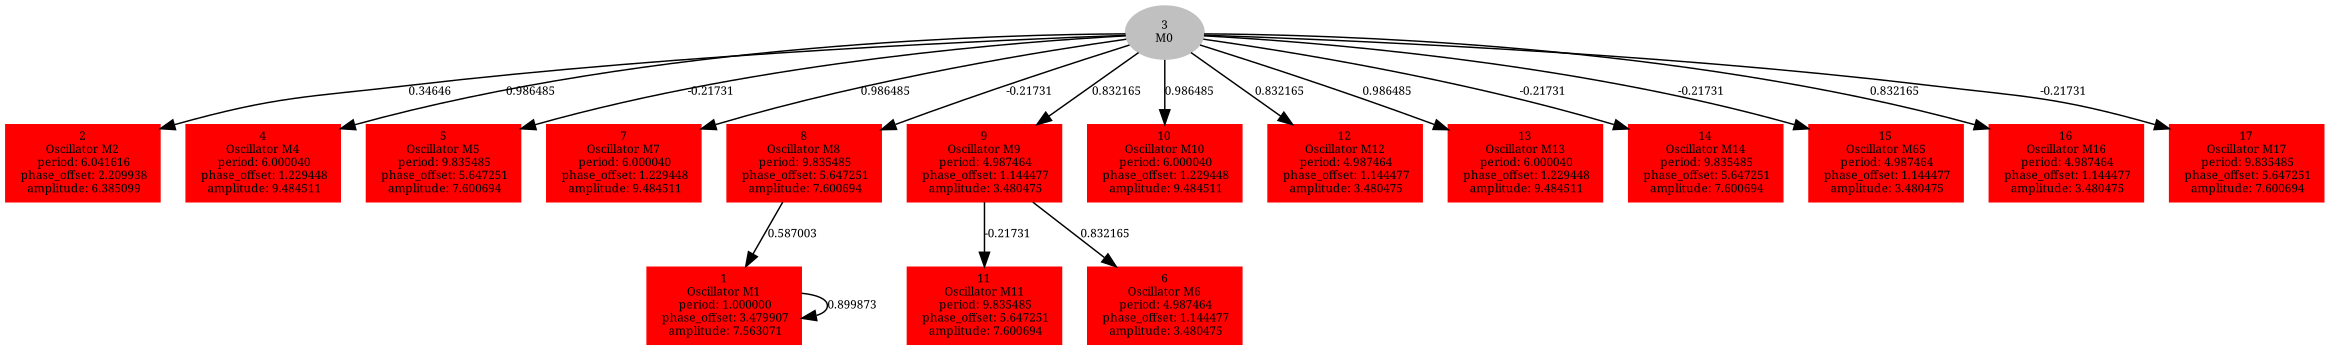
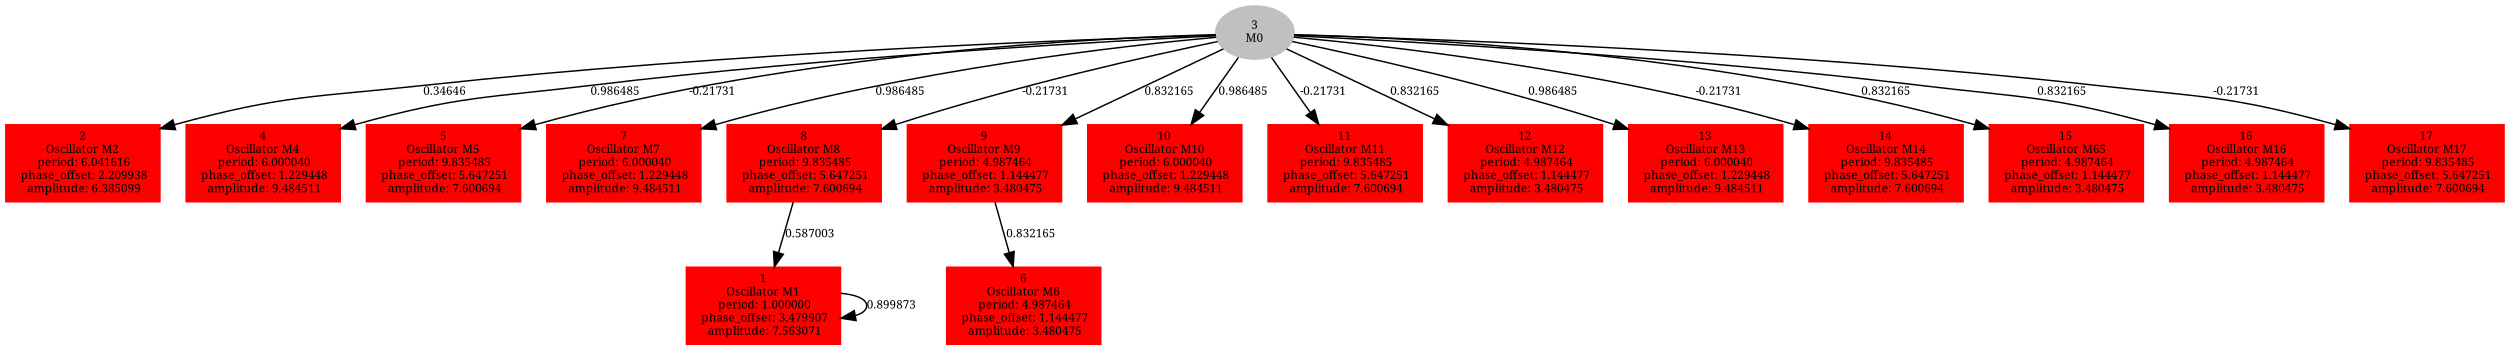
edge "3" -> "15": label "-0.21731 " -> "0.832165 "
edge "9" -> "11": now "3" -> "11"
